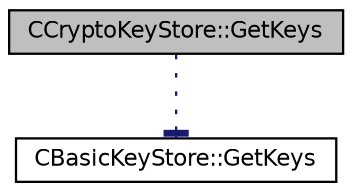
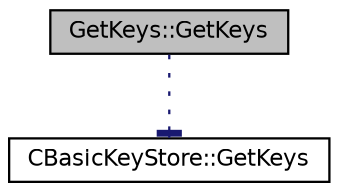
node "CCryptoKeyStore::GetKeys": label "CCryptoKeyStore::GetKeys" -> "GetKeys::GetKeys"
